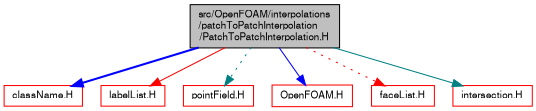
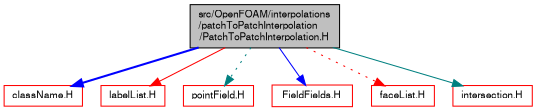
node "OpenFOAM.H": label "OpenFOAM.H" -> "FieldFields.H"
